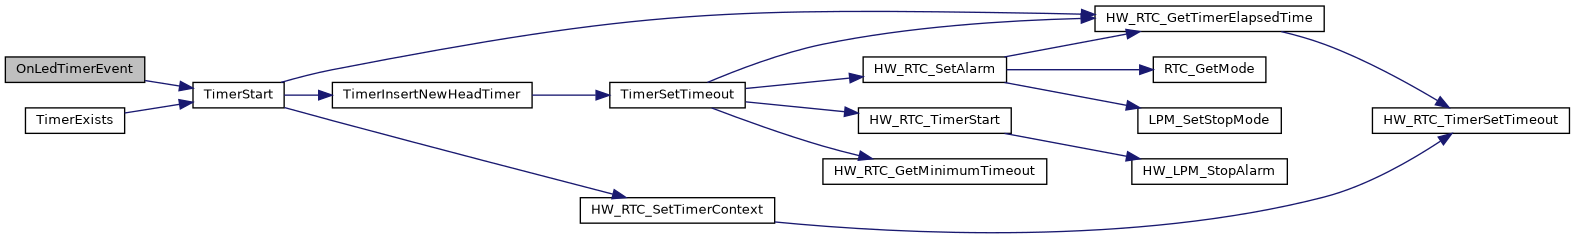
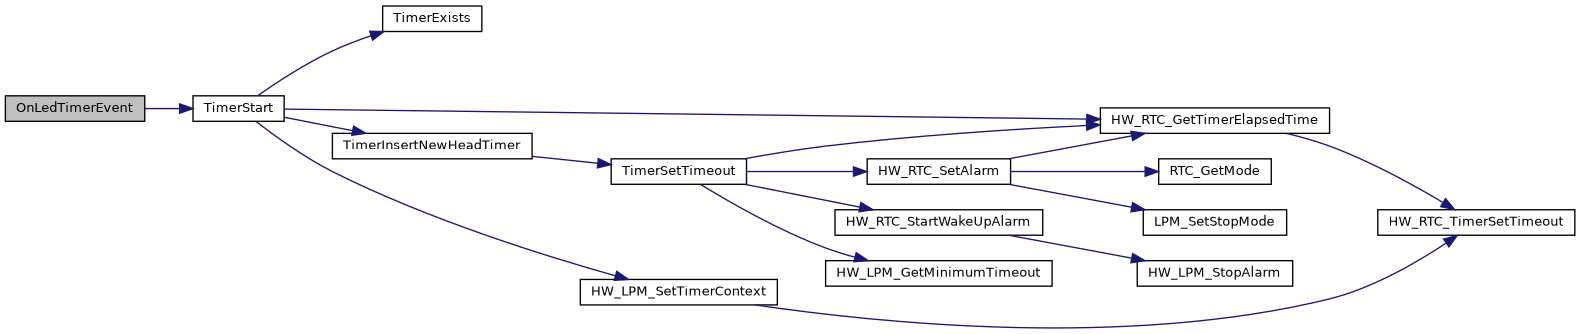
edge "TimerExists" -> "TimerStart": reversed
node "HW_RTC_TimerStart": label "HW_RTC_TimerStart" -> "HW_RTC_StartWakeUpAlarm"
node "HW_RTC_GetMinimumTimeout": label "HW_RTC_GetMinimumTimeout" -> "HW_LPM_GetMinimumTimeout"
node "HW_RTC_SetTimerContext": label "HW_RTC_SetTimerContext" -> "HW_LPM_SetTimerContext"
